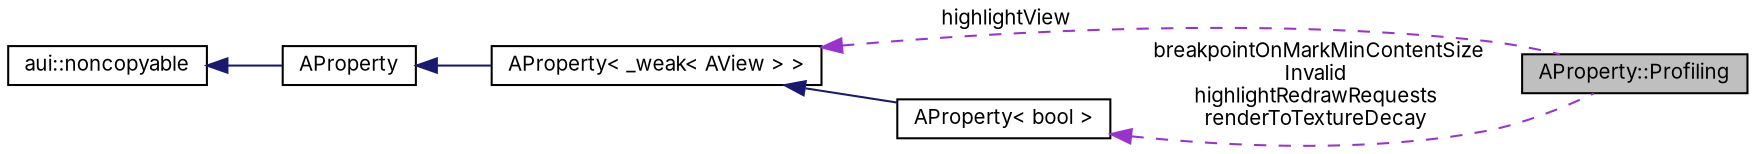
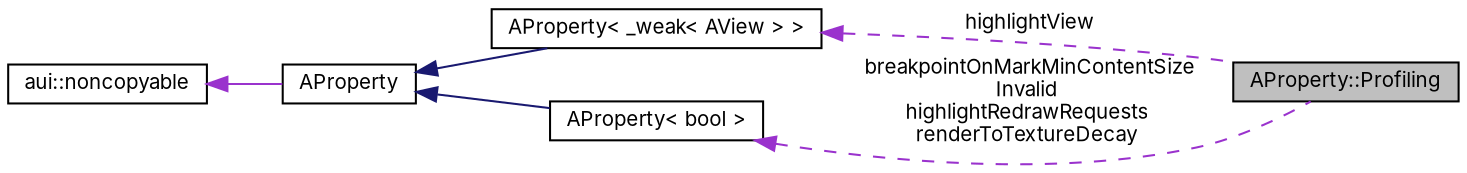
edge "AProperty" -> "aui::noncopyable": color midnightblue -> darkorchid3
edge "AProperty< bool >" -> "AProperty< _weak< AView > >": now "AProperty< bool >" -> "AProperty"
